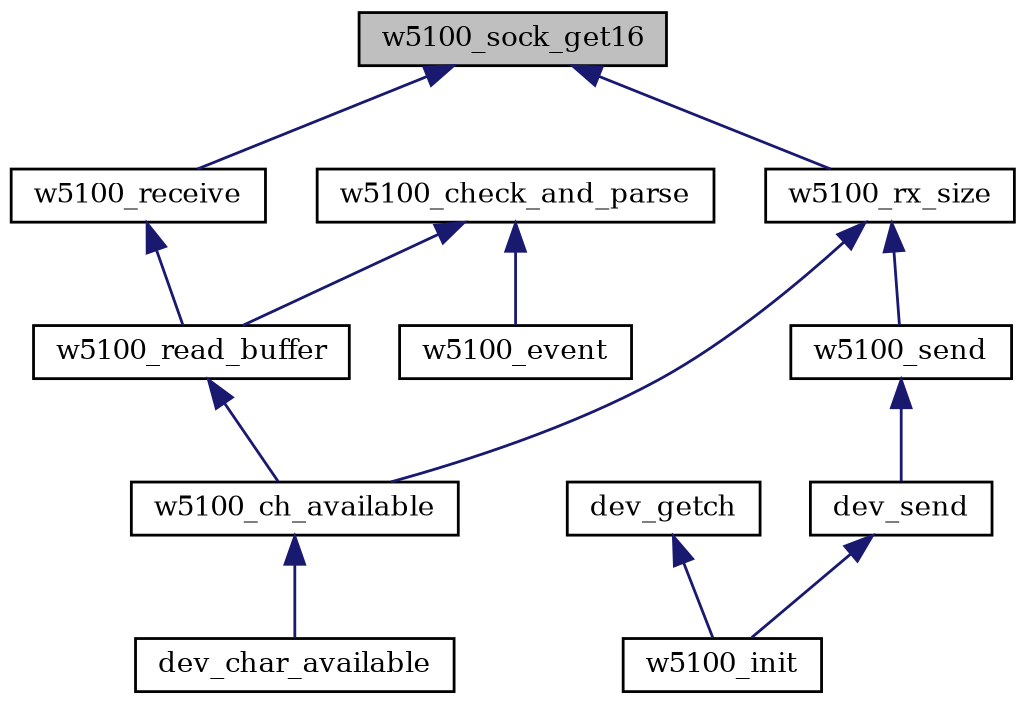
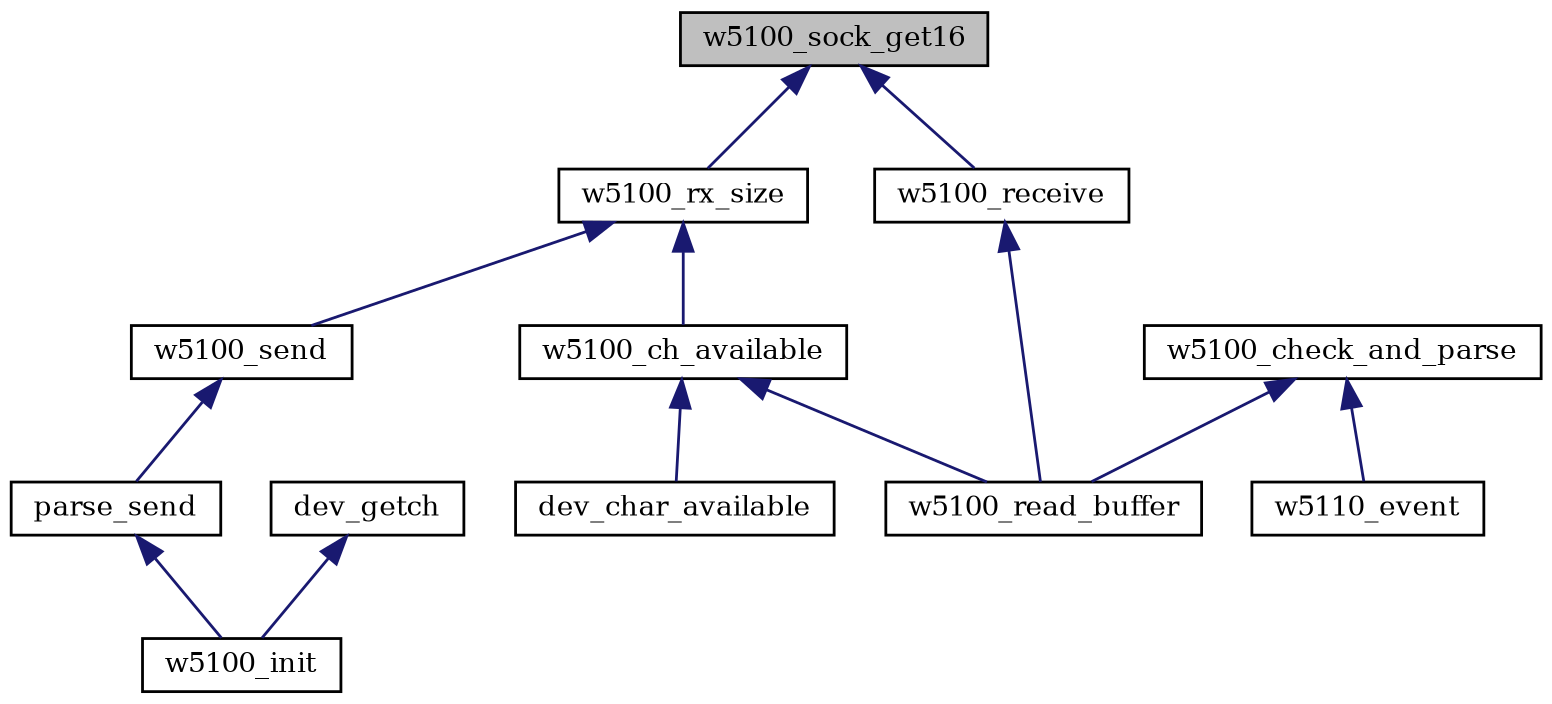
node "w5100_event": label "w5100_event" -> "w5110_event"
edge "w5100_ch_available" -> "w5100_read_buffer": reversed
node "dev_send": label "dev_send" -> "parse_send"
